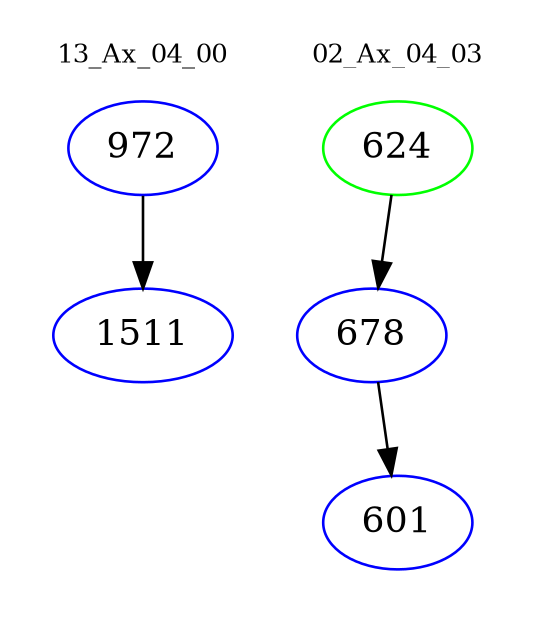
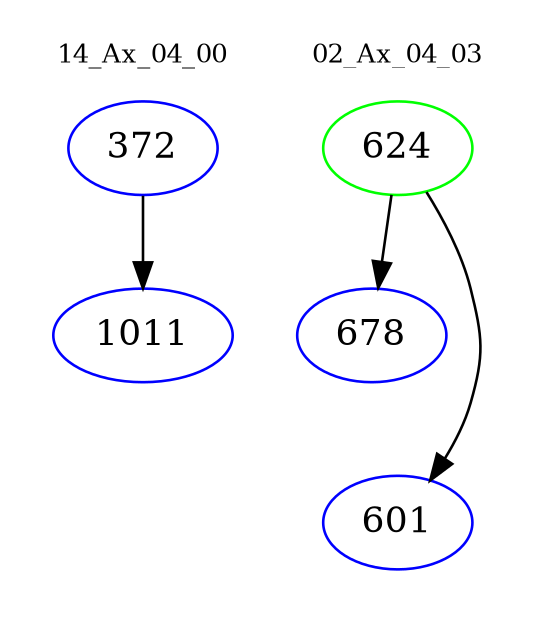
cluster "13_Ax_04_00": label "13_Ax_04_00" -> "14_Ax_04_00"
node "972": label "972" -> "372"
node "1511": label "1511" -> "1011"
edge "678" -> "601": now "624" -> "601"
